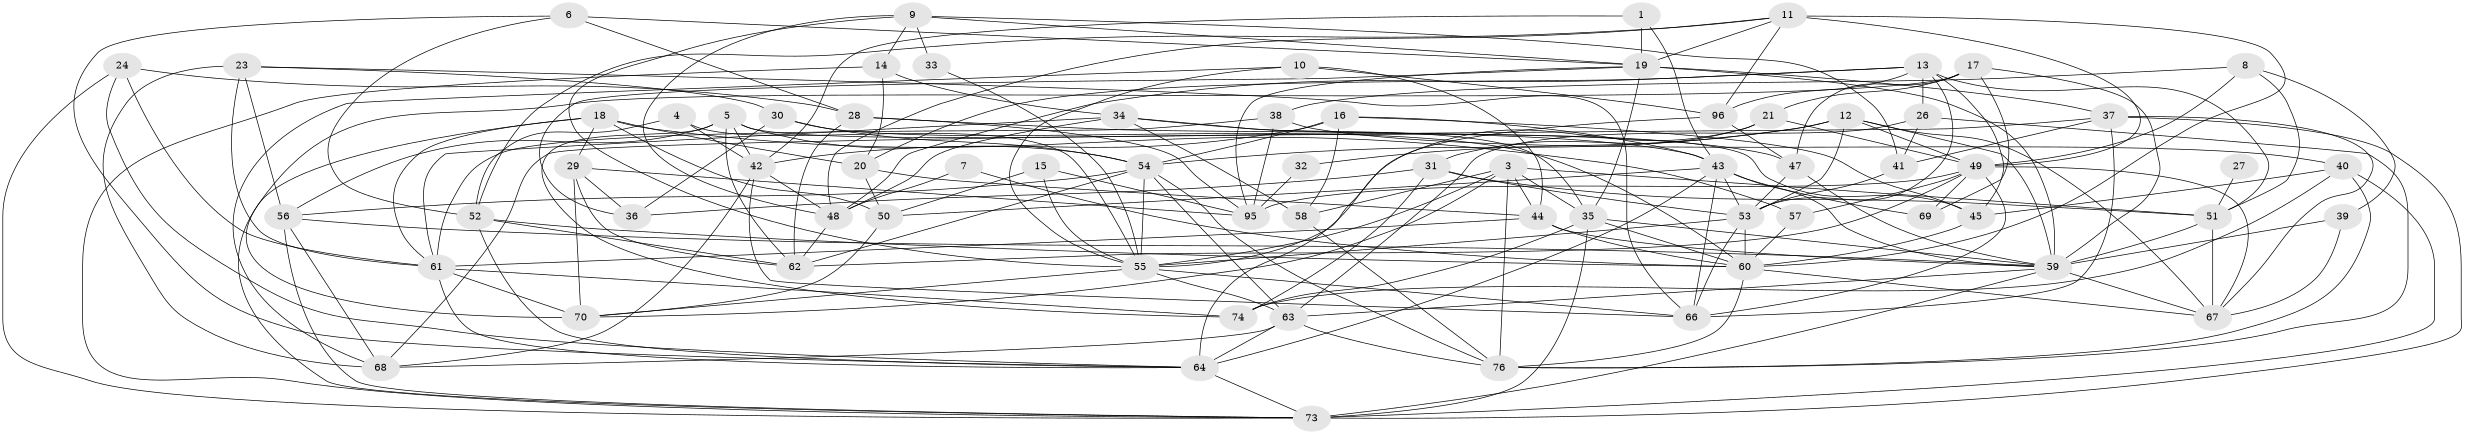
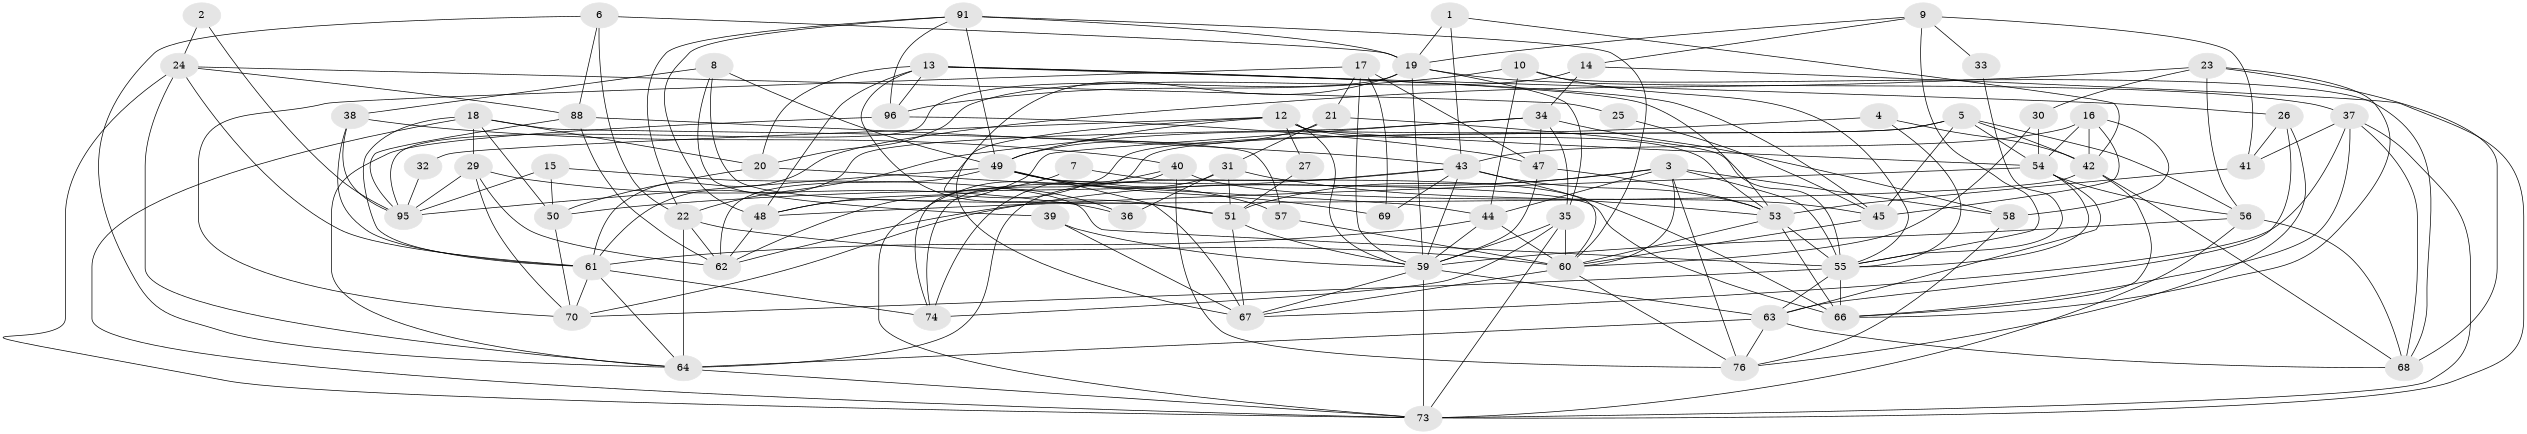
node "2": added
node "11": label "11" -> "91"
edge "9" -- "48": removed
node "28": label "28" -> "88"
node "25": added
edge "12" -- "27": added
edge "30" -- "36": removed
edge "3" -- "35": now "3" -- "60"
node "52": label "52" -> "22"
edge "54" -- "76": removed
